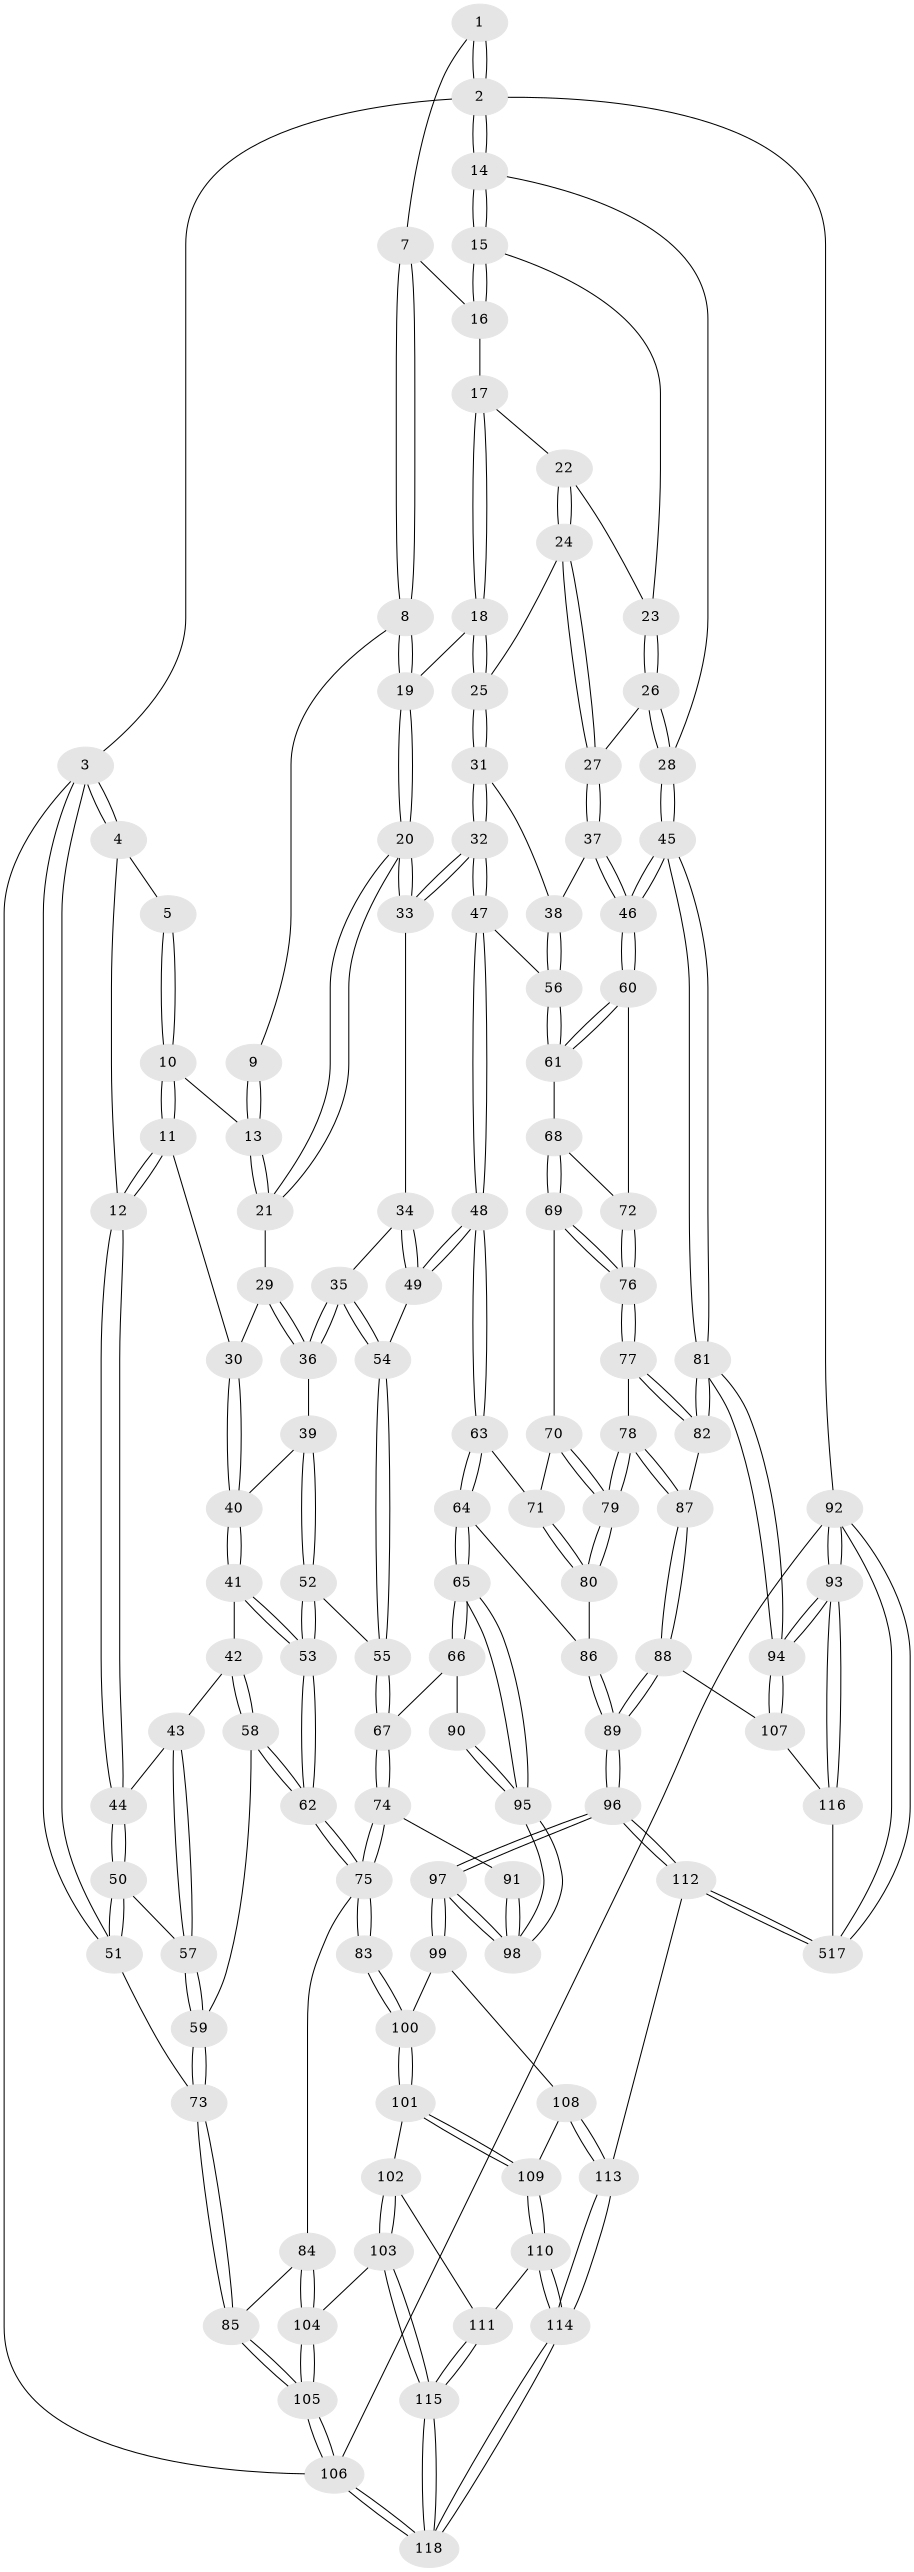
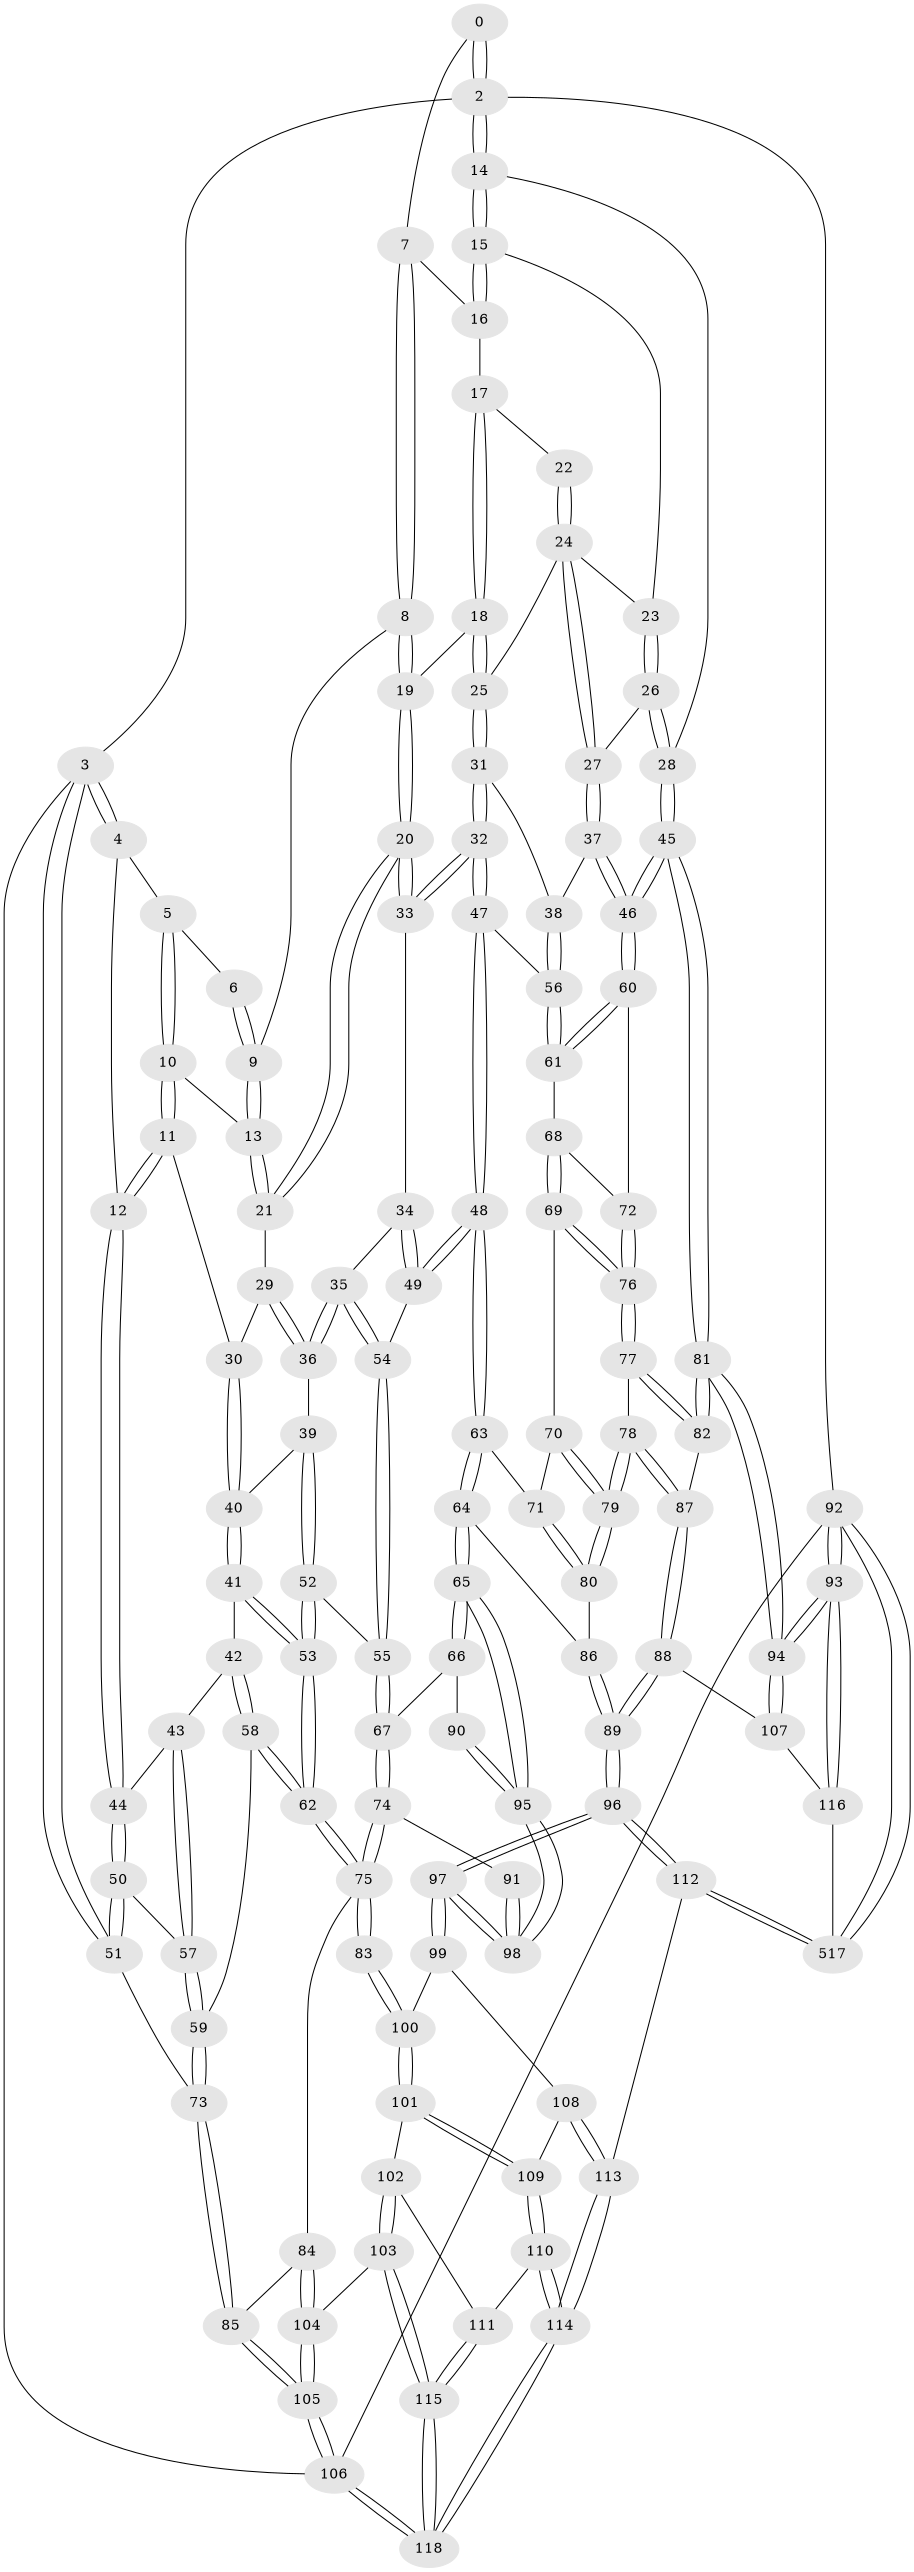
node "1": label "1" -> "0"
edge "22" -- "23": now "24" -- "23"
node "6": added
